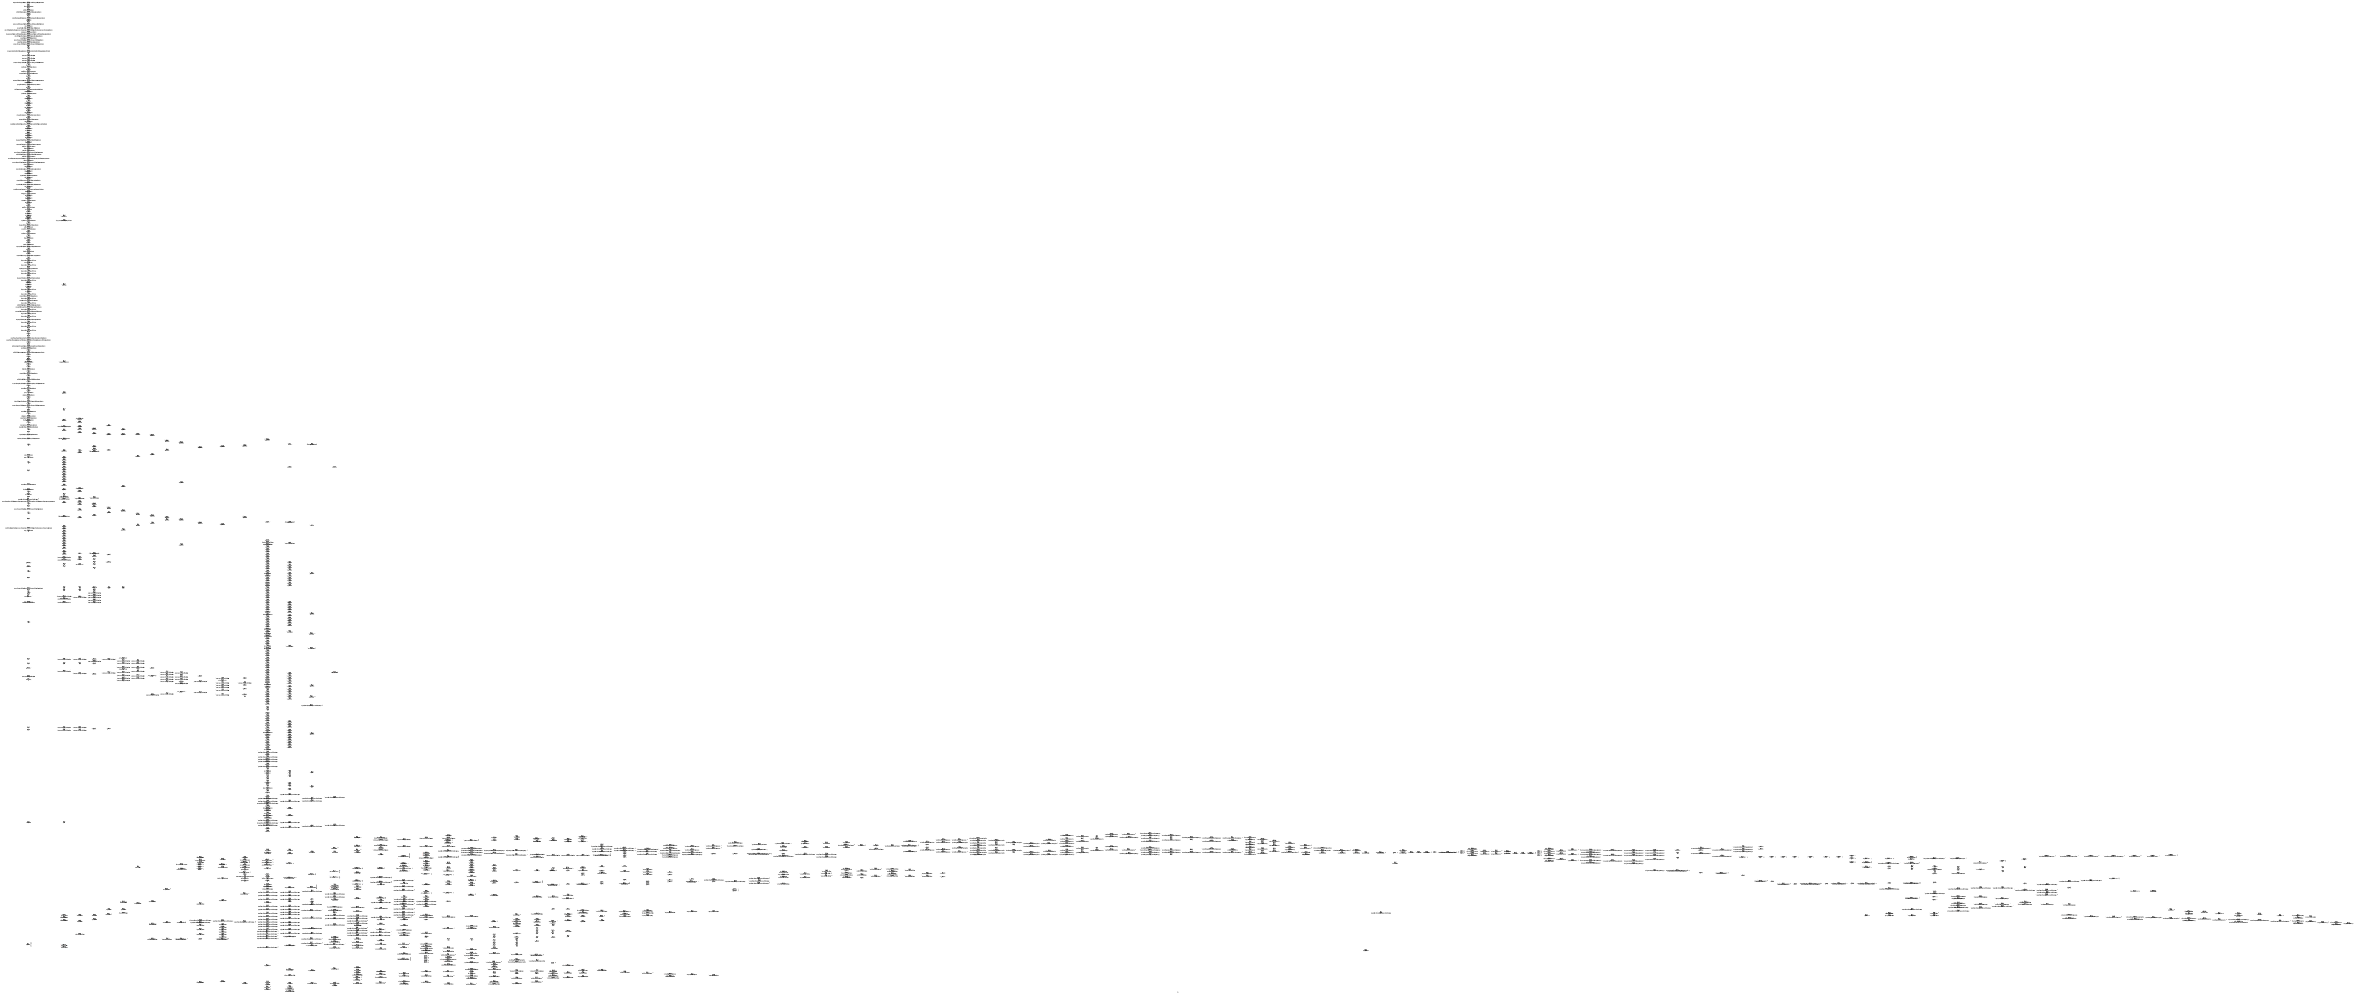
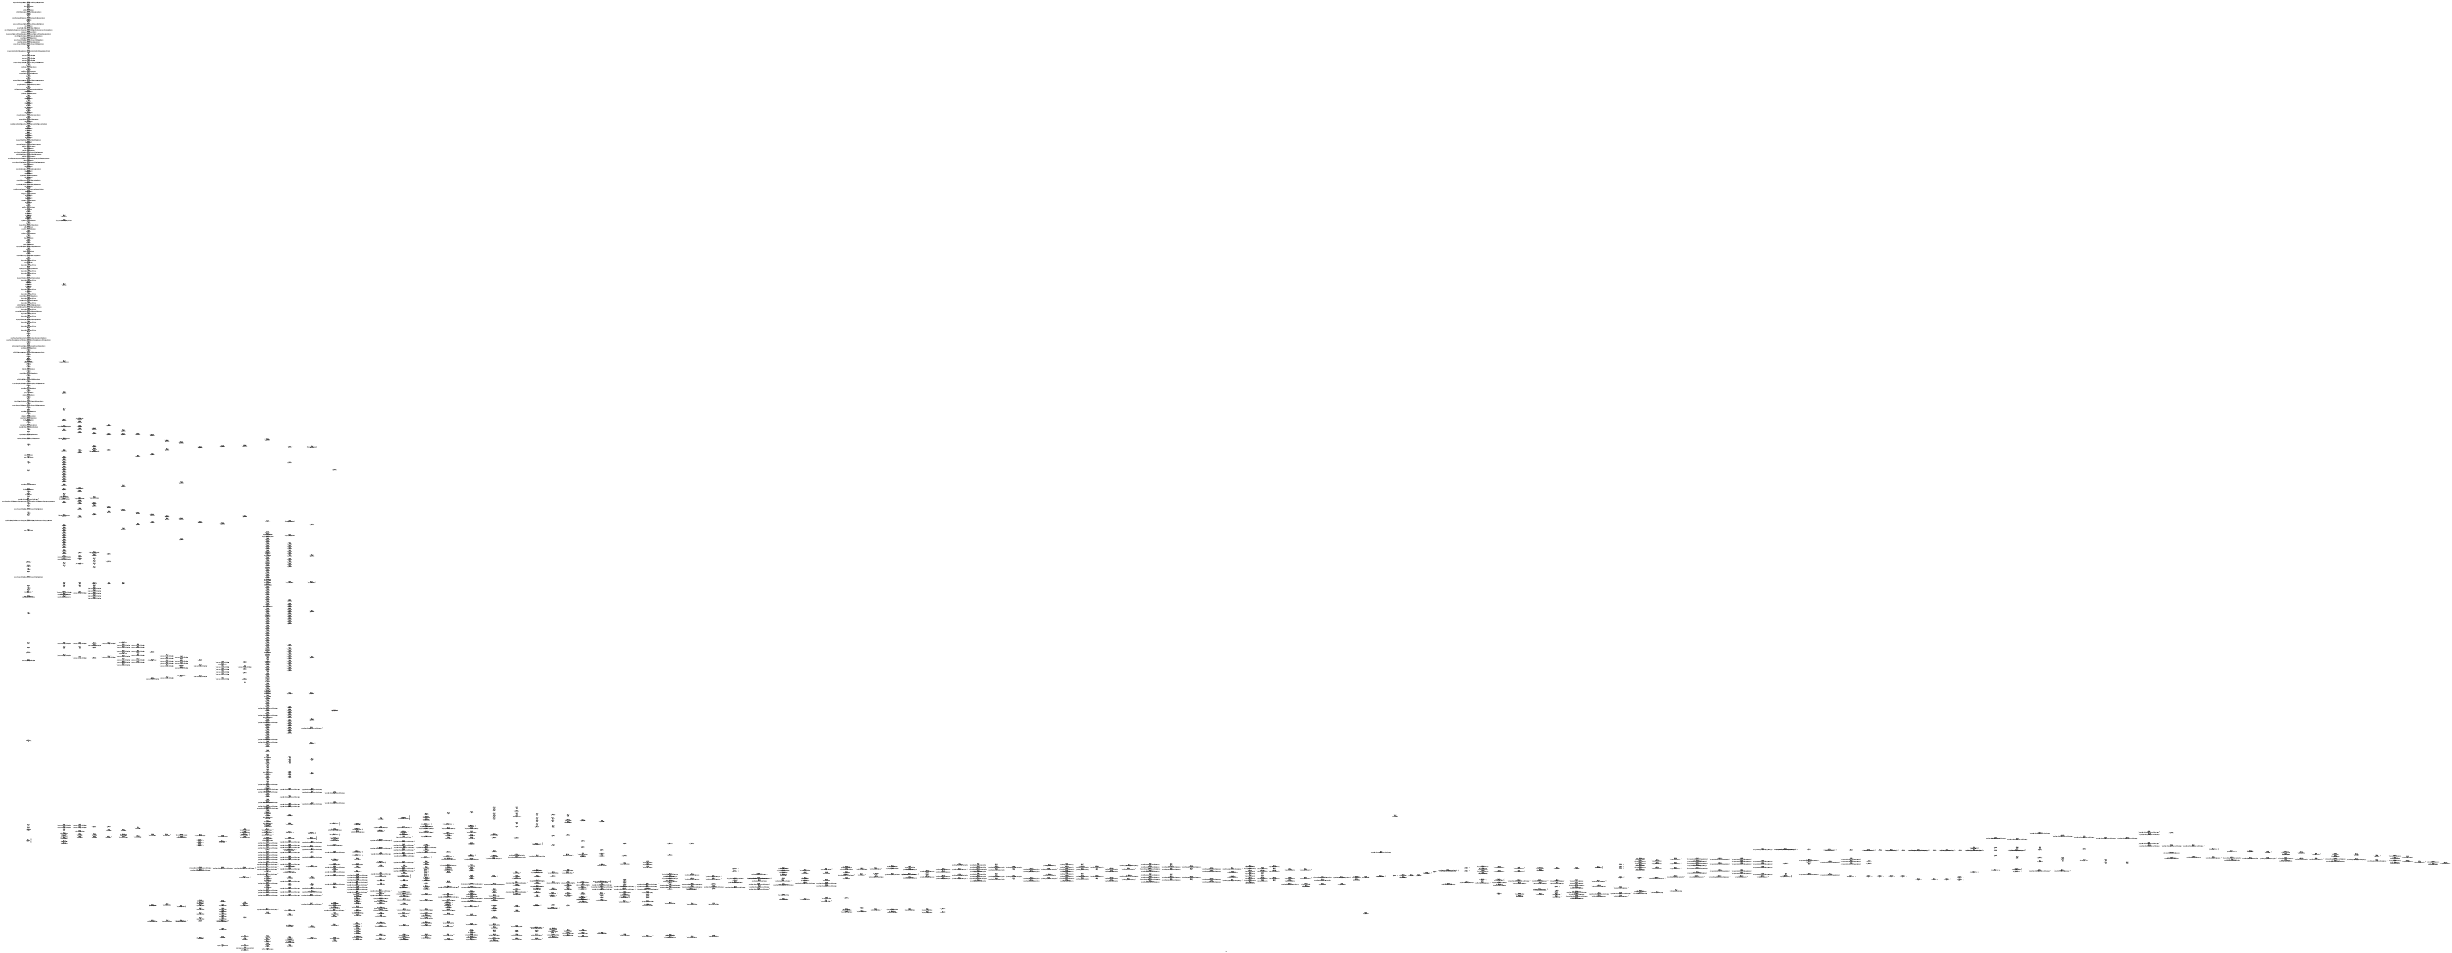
node "NodeID: 512": added
